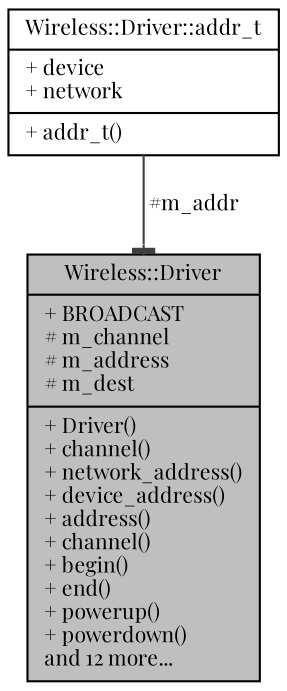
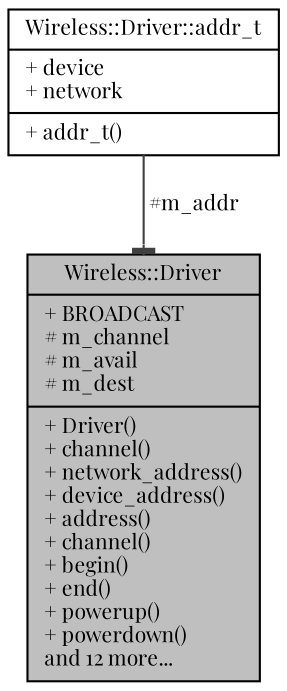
node "Wireless::Driver": text "# m_address" -> "# m_avail"
